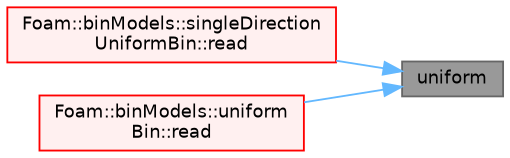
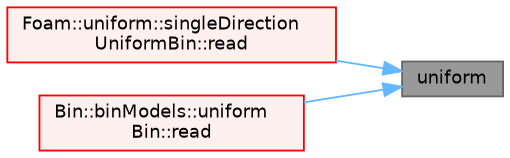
node "Foam::binModels::singleDirection UniformBin::read": label "Foam::binModels::singleDirection UniformBin::read" -> "Foam::uniform::singleDirection UniformBin::read"
node "Foam::binModels::uniform Bin::read": label "Foam::binModels::uniform Bin::read" -> "Bin::binModels::uniform Bin::read"
